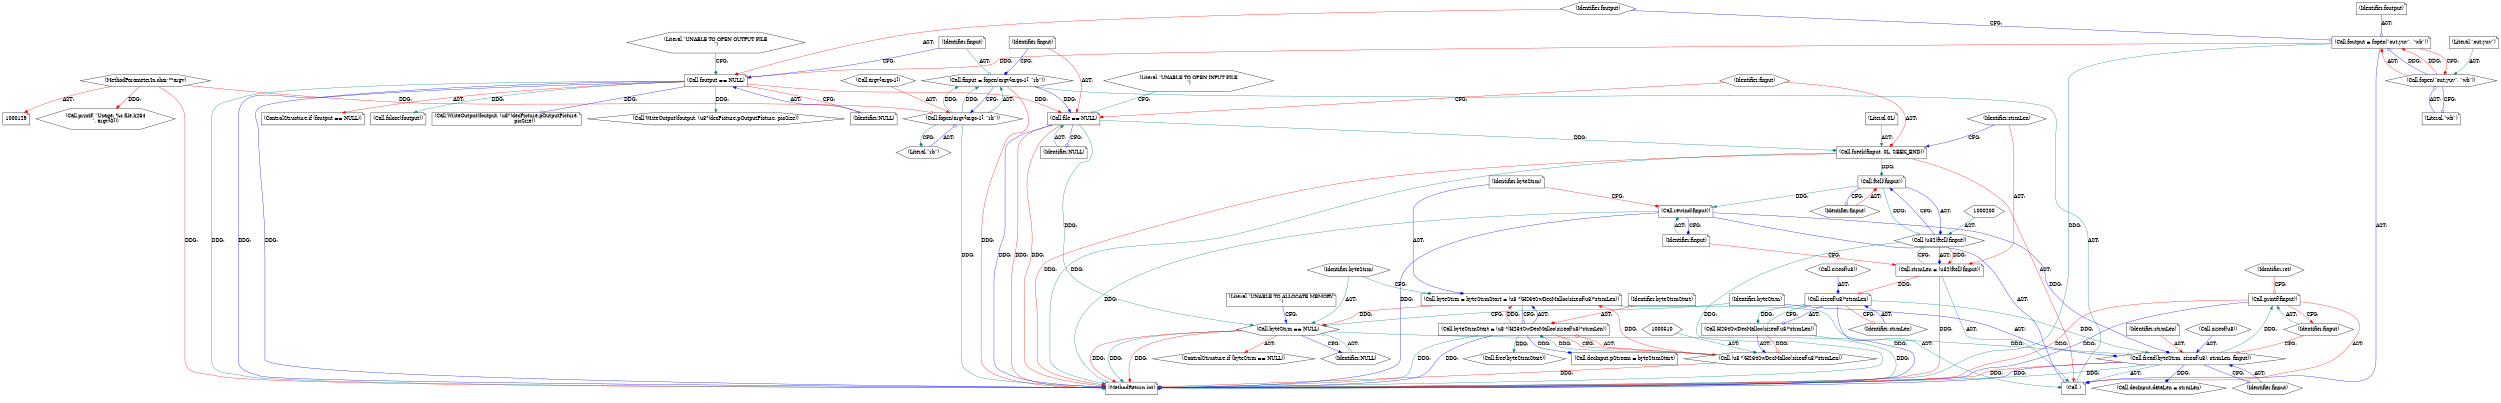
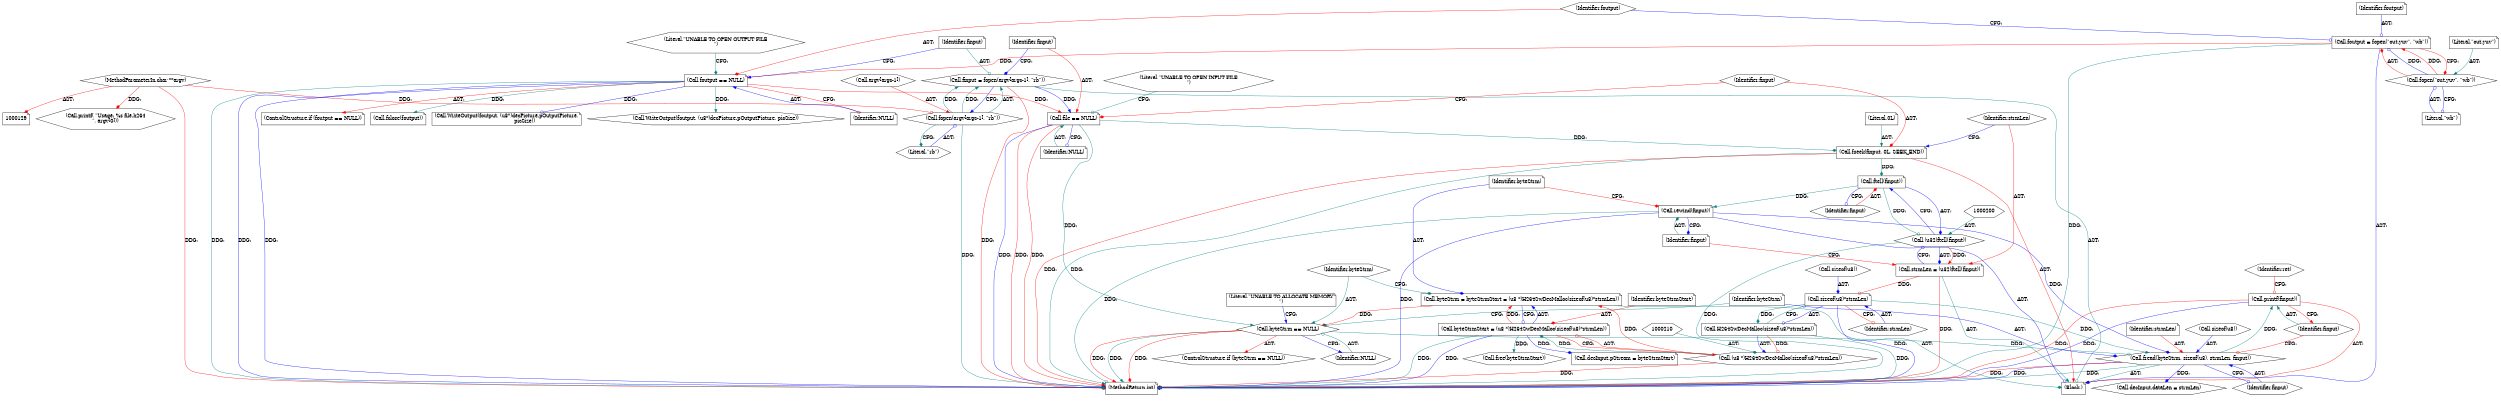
edge "(Call,strmLen = (u32)ftell(finput))" -> "(Call,(u32)ftell(finput))": color teal -> blue
node "1000510": label "1000510" -> "1000210"
node "(Call,)": label "(Call,)" -> "(Block,)"
